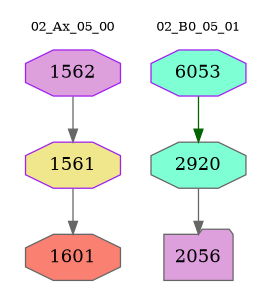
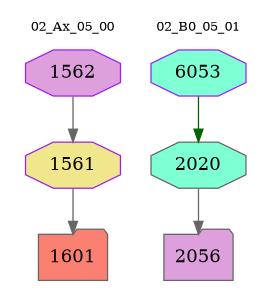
node "2920": label "2920" -> "2020"
node "1601": shape octagon -> folder
